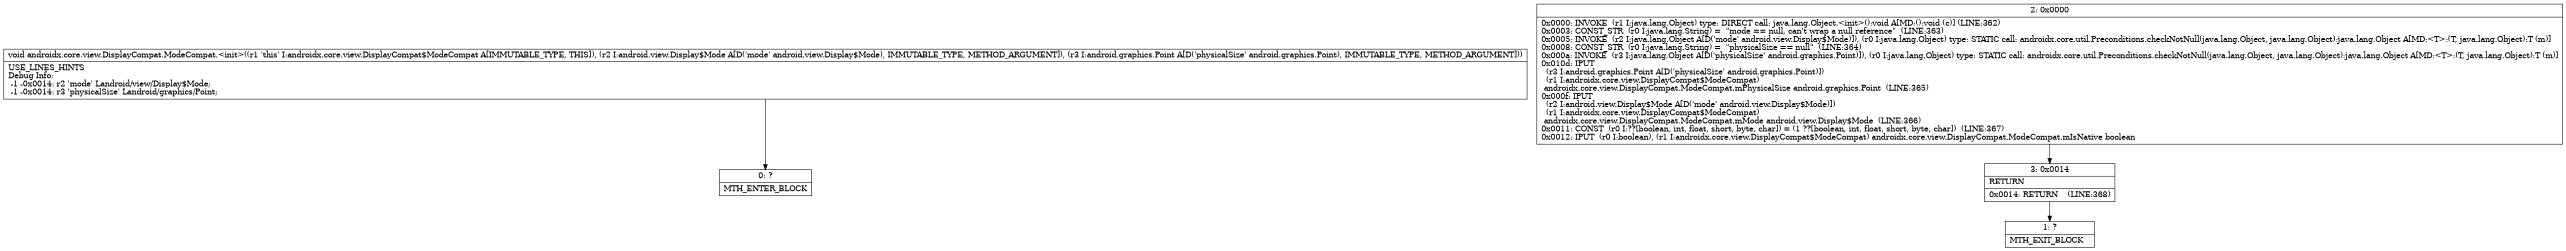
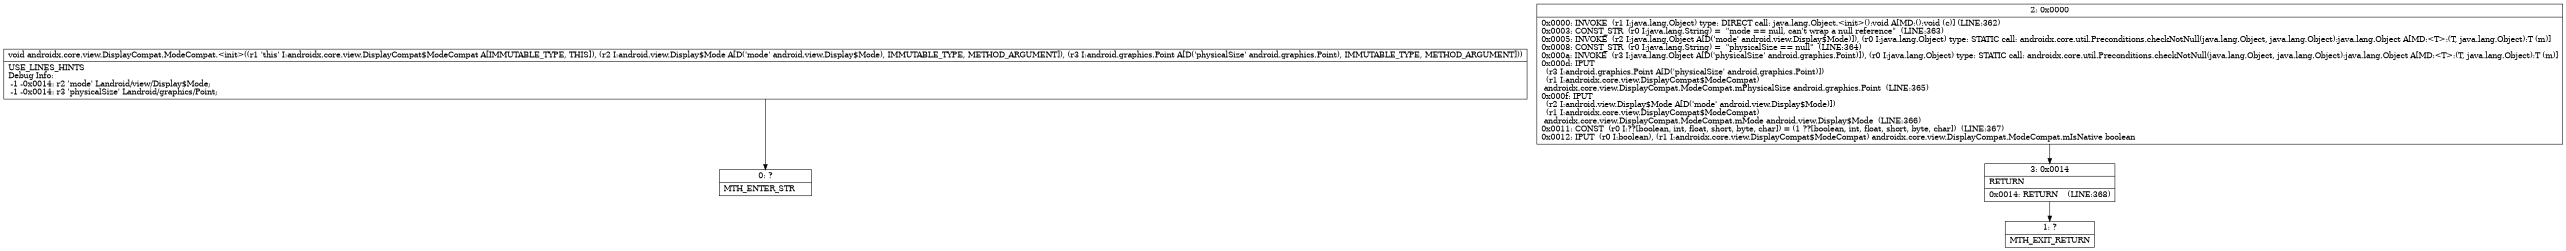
node "2: 0x0000": text "0x010d: IPUT" -> "0x000d: IPUT"
node "0: ?": text "MTH_ENTER_BLOCK" -> "MTH_ENTER_STR"
node "1: ?": text "MTH_EXIT_BLOCK" -> "MTH_EXIT_RETURN"
